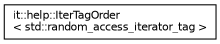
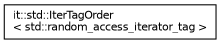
node "it::help::IterTagOrder < std::random_access_iterator_tag >": label "it::help::IterTagOrder < std::random_access_iterator_tag >" -> "it::std::IterTagOrder < std::random_access_iterator_tag >"
